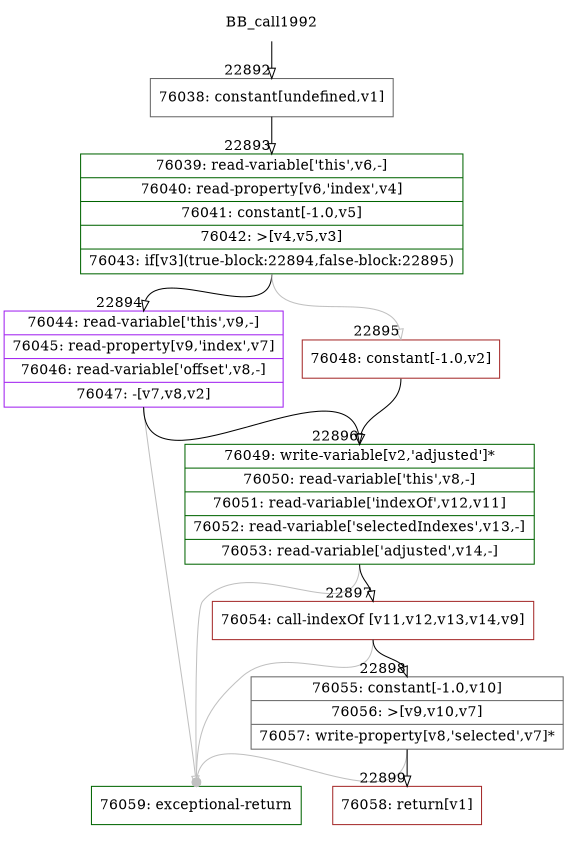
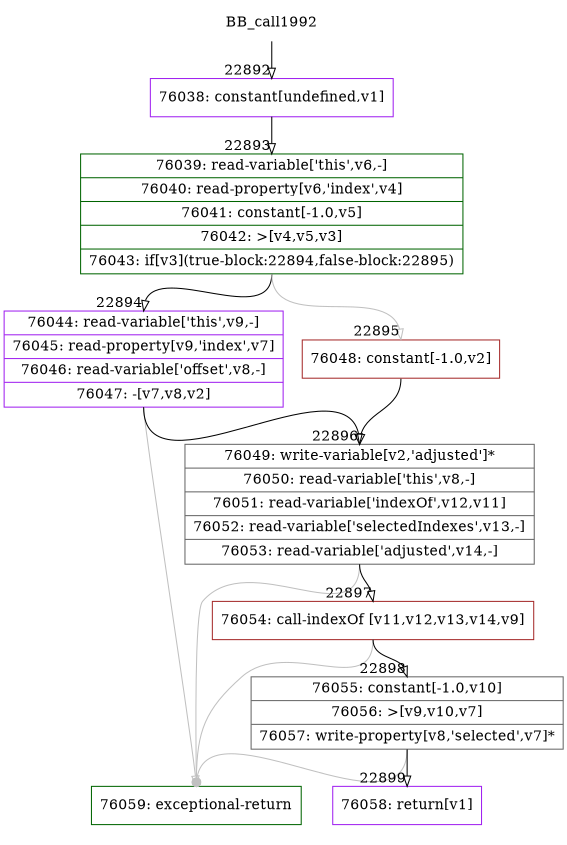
node "76038: constant[undefined,v1]": color gray40 -> purple
node "76049: write-variable[v2,'adjusted']*": color darkgreen -> gray40
node "76058: return[v1]": color brown -> purple
